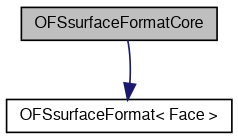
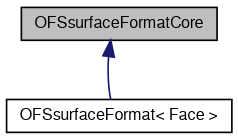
edge "OFSsurfaceFormatCore" -> "OFSsurfaceFormat< Face >": reversed
